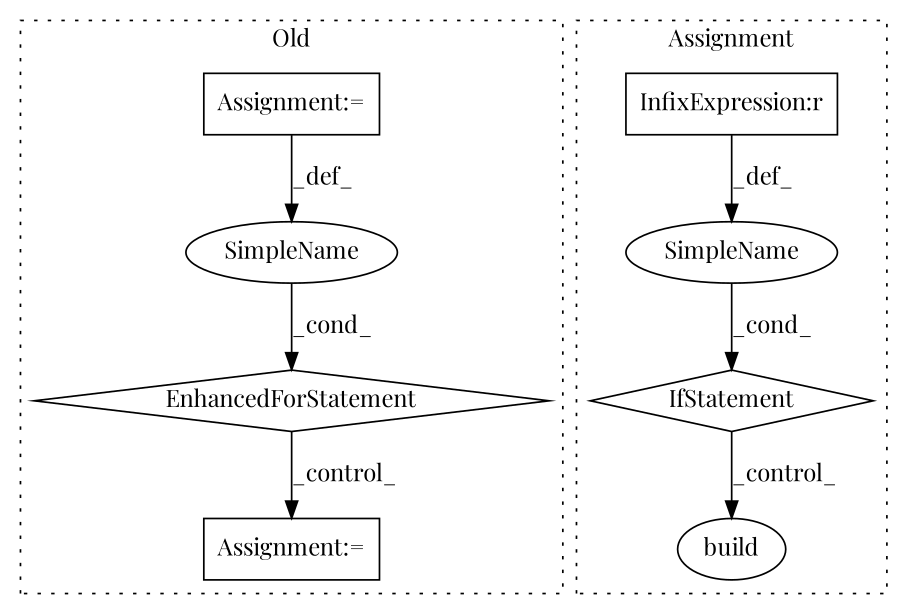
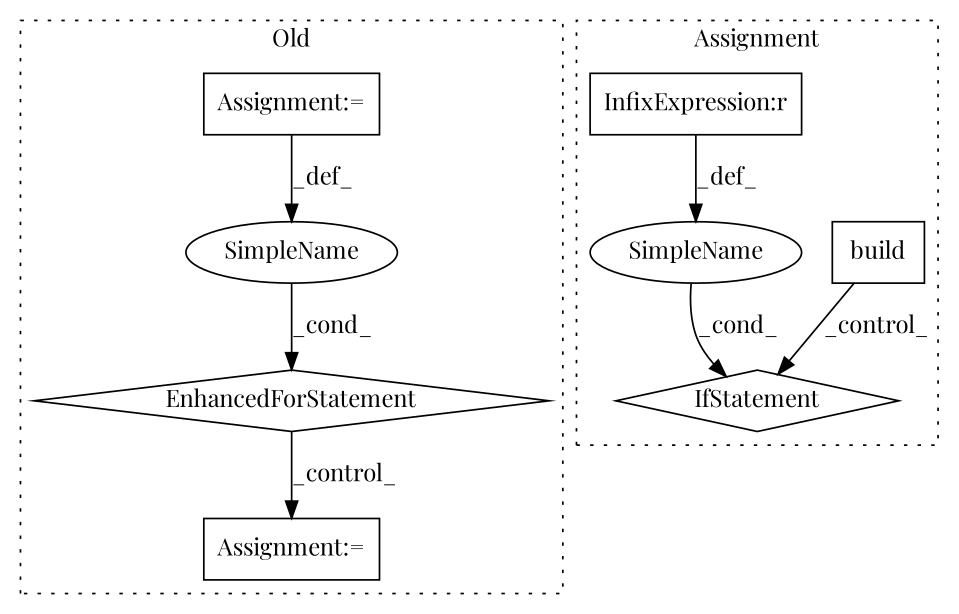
edge "IfStatement" -> "build": reversed
node "build": shape ellipse -> box
